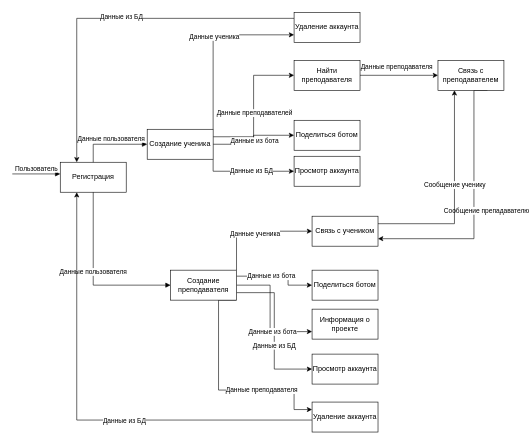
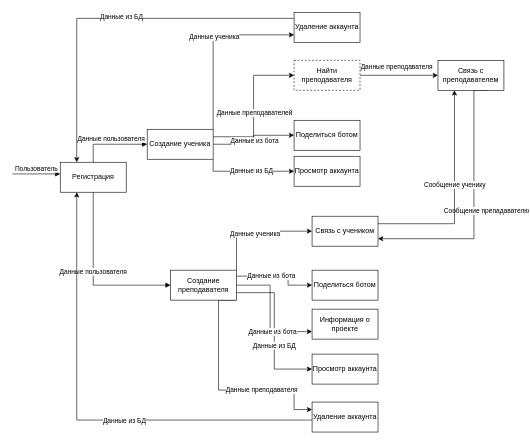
node "Найти преподавателя": style solid -> dashed
